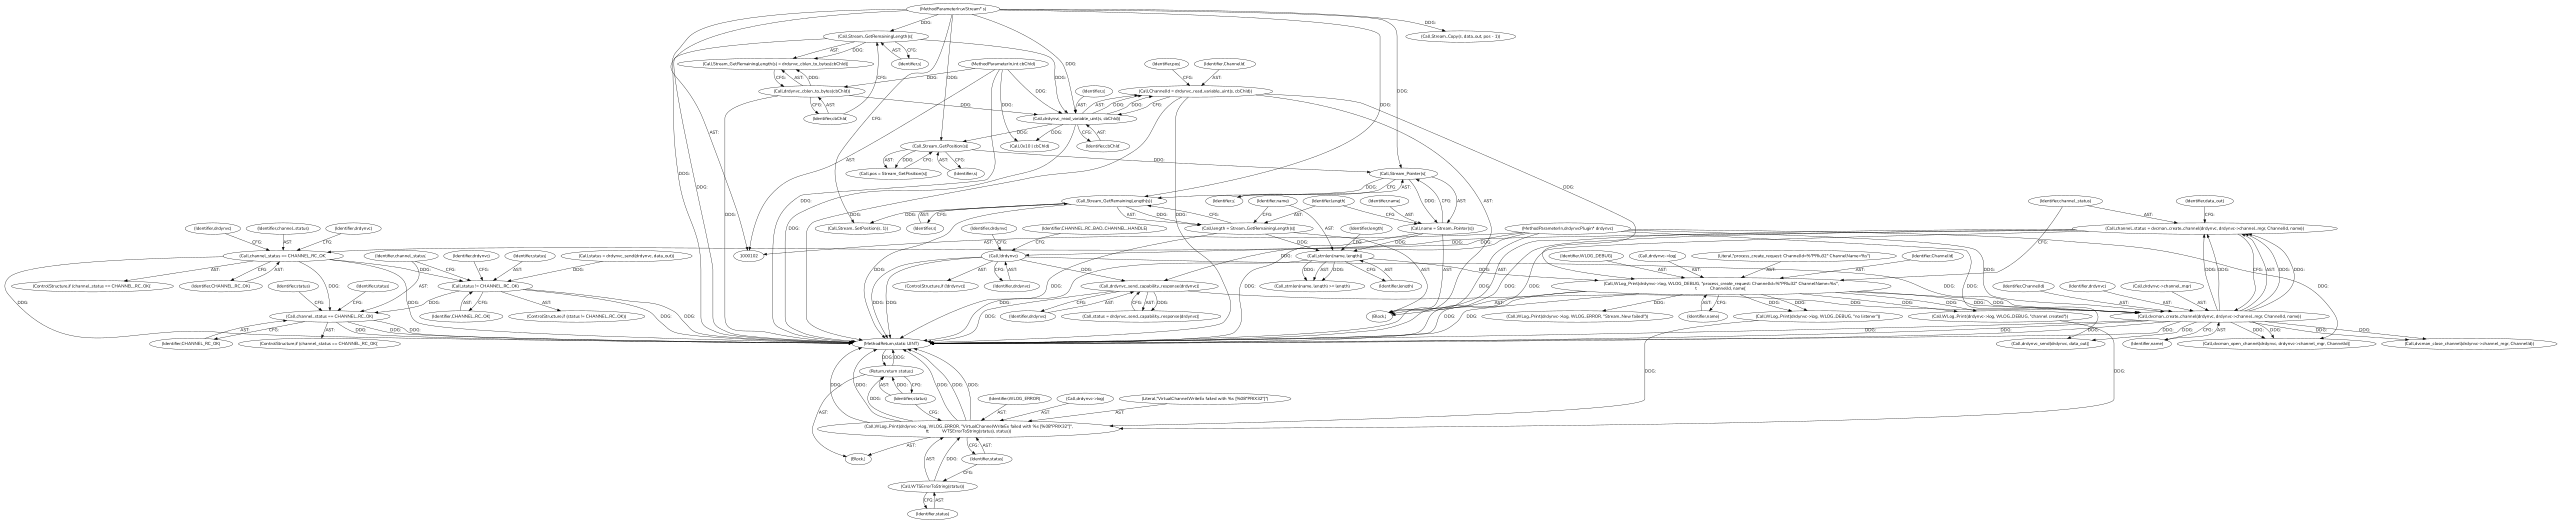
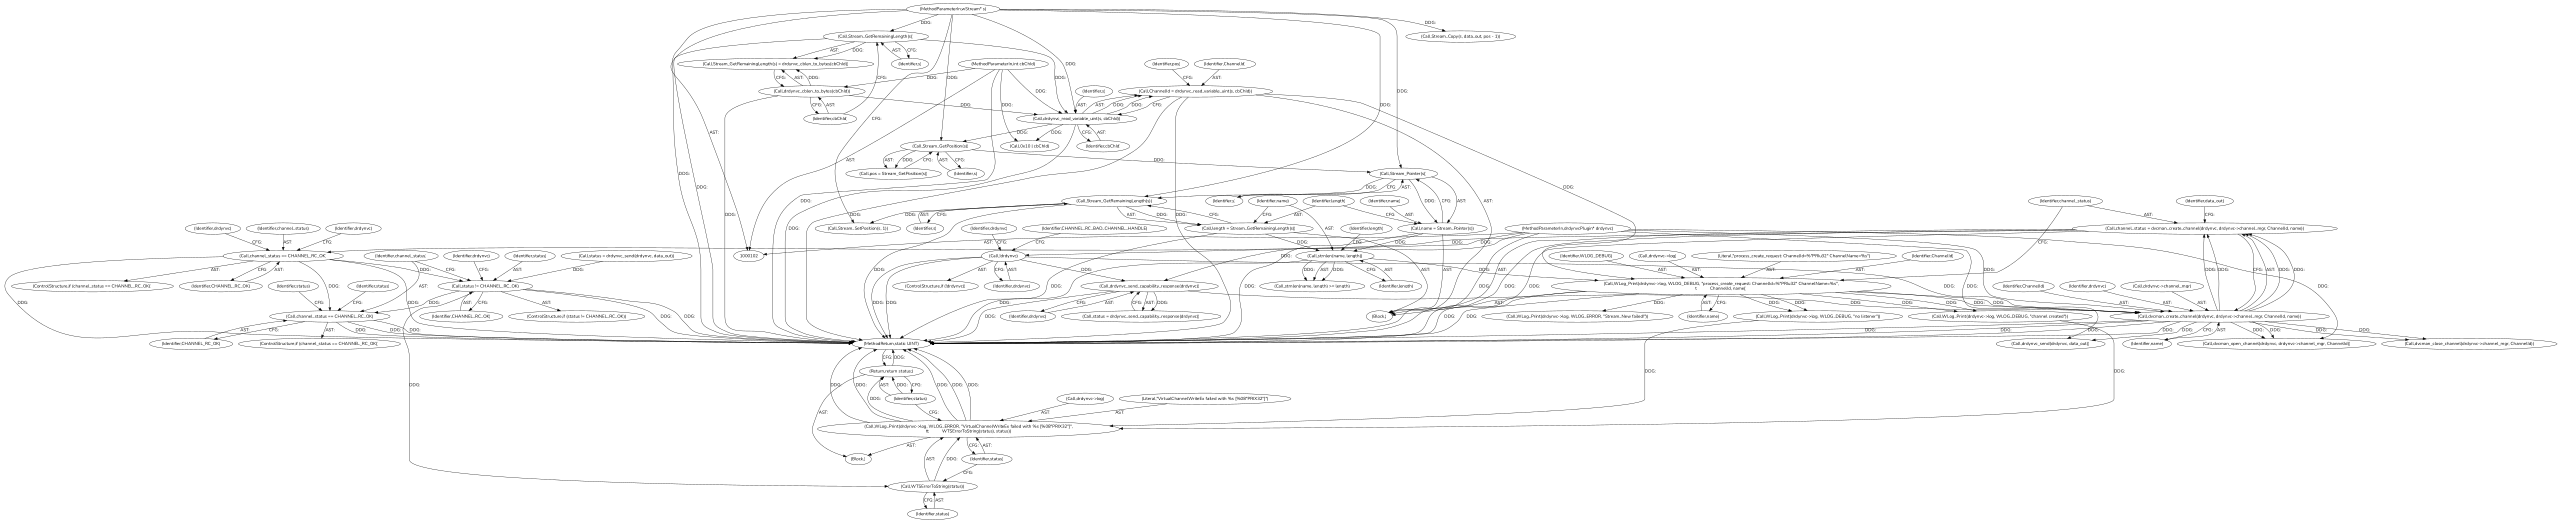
edge "(MethodReturn,static UINT)" -> "(Return,return status;)": label "DDG: " -> "CFG: "
node "(Identifier,WLOG_ERROR)": removed
edge "(Call,status != CHANNEL_RC_OK)" -> "(Call,WTSErrorToString(status))": added, label "DDG:"
